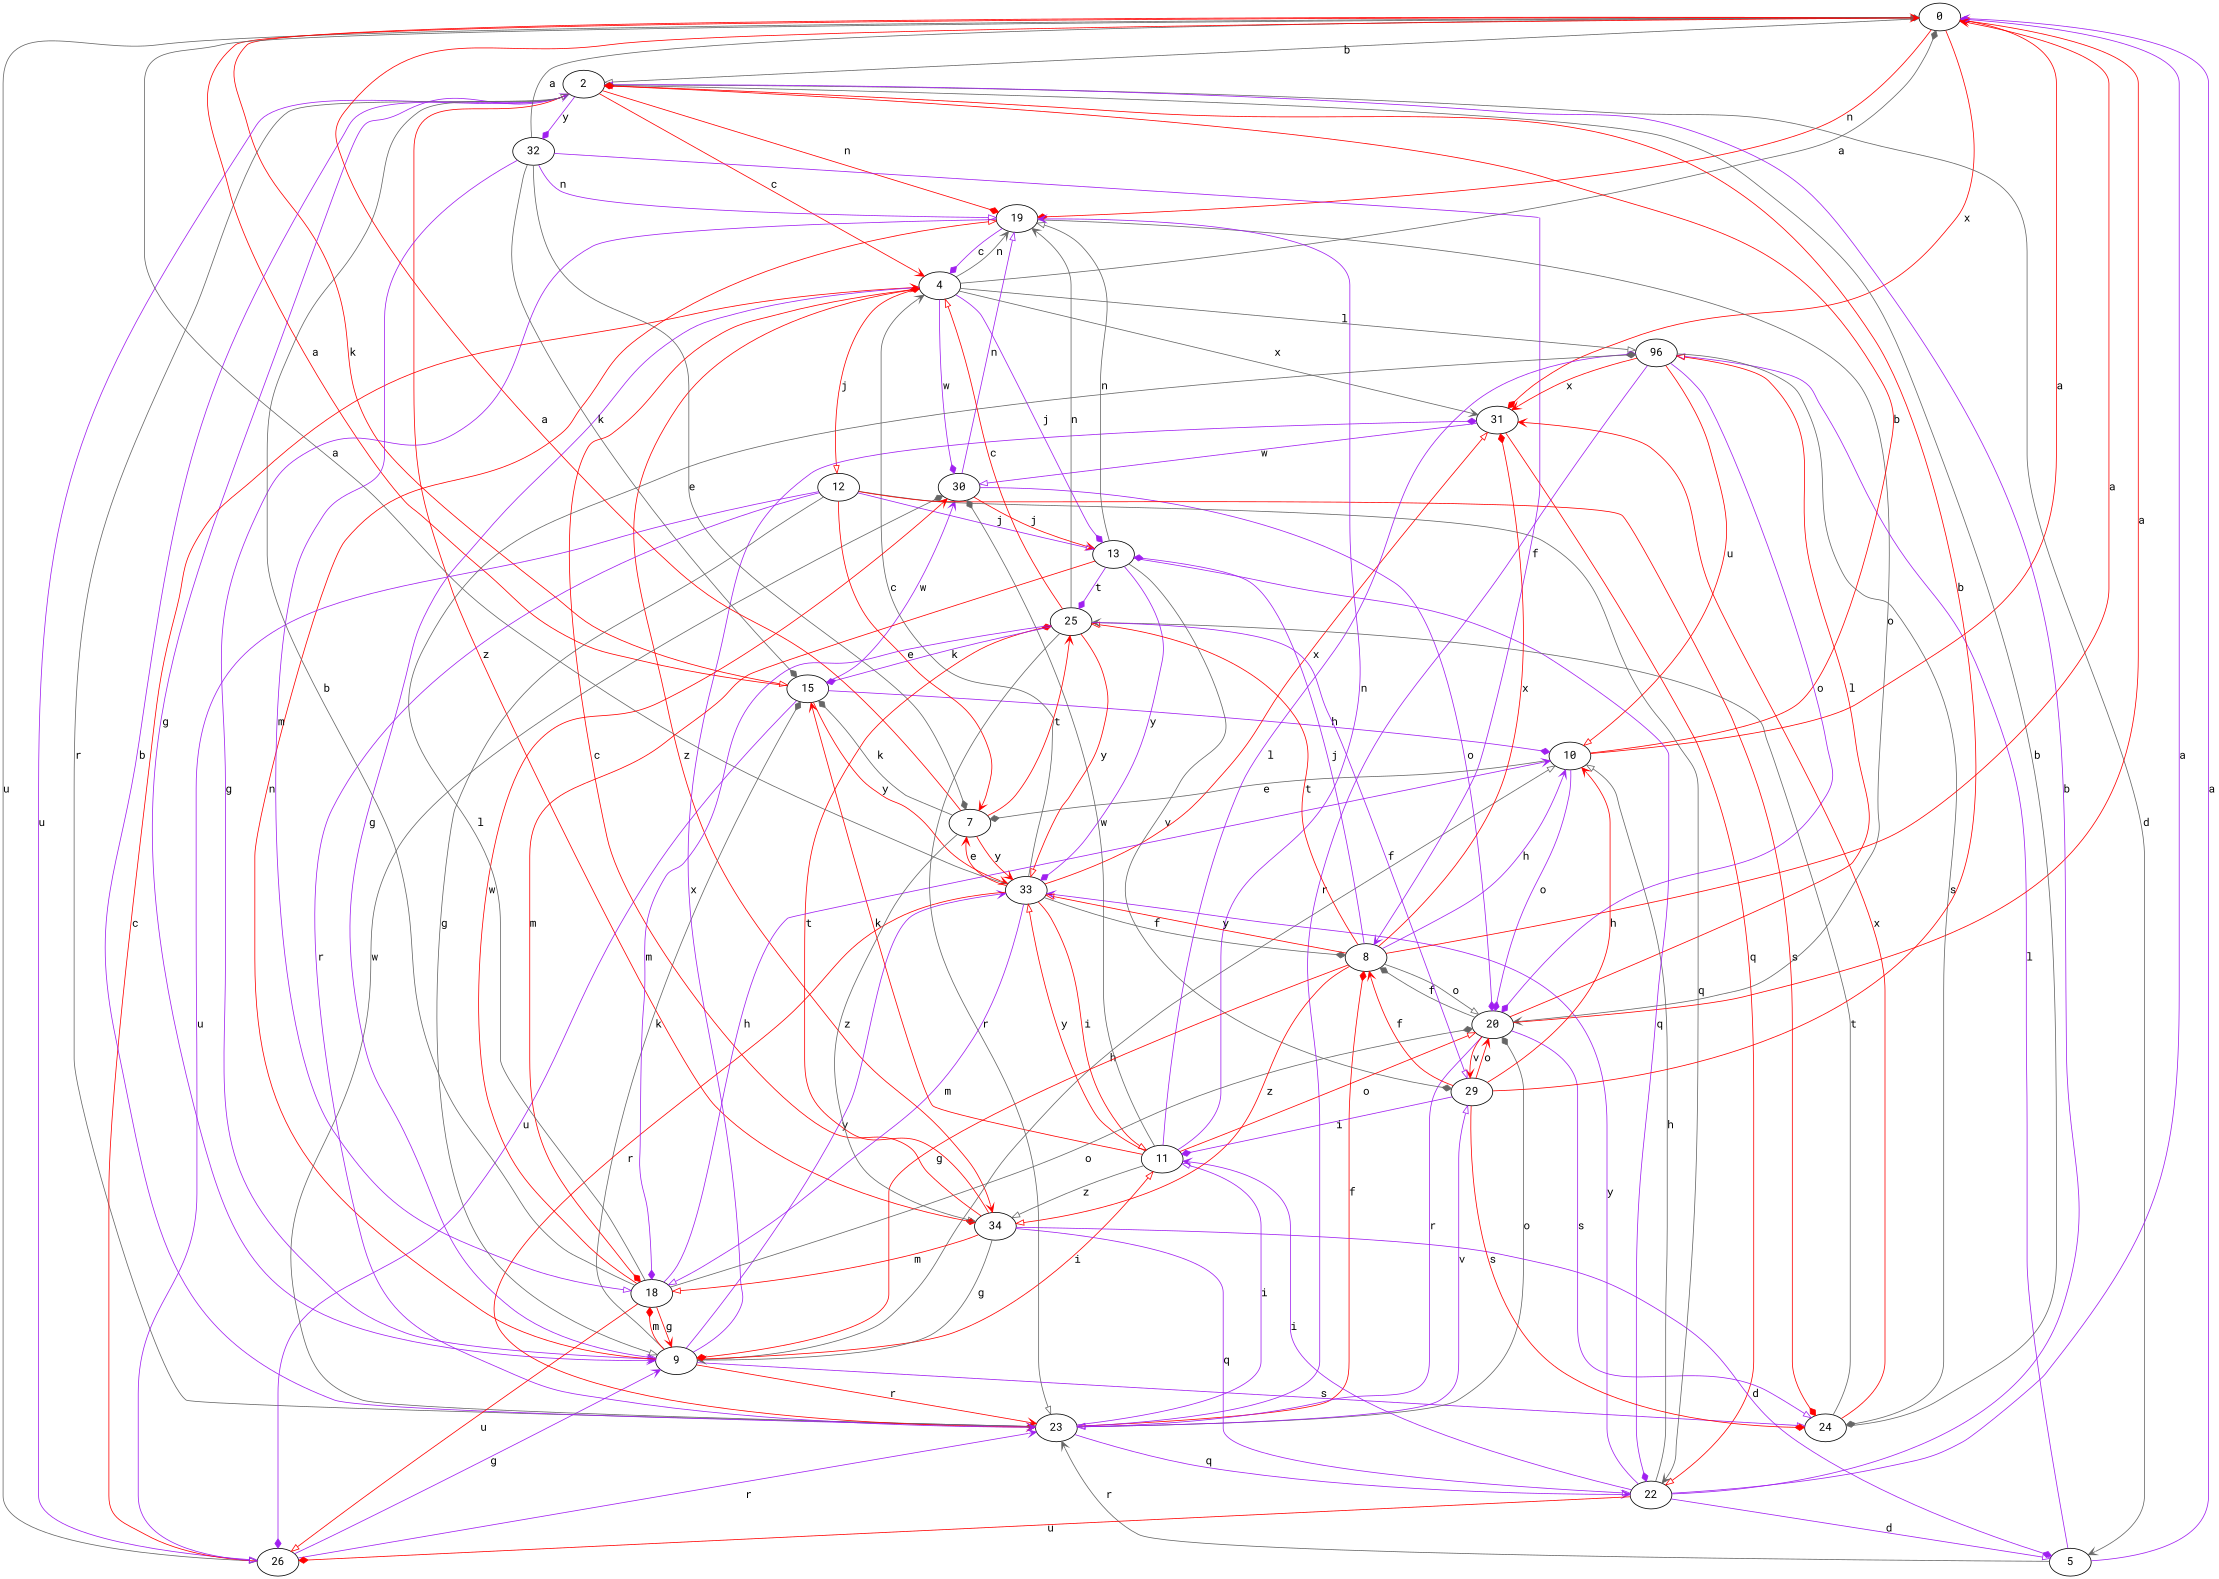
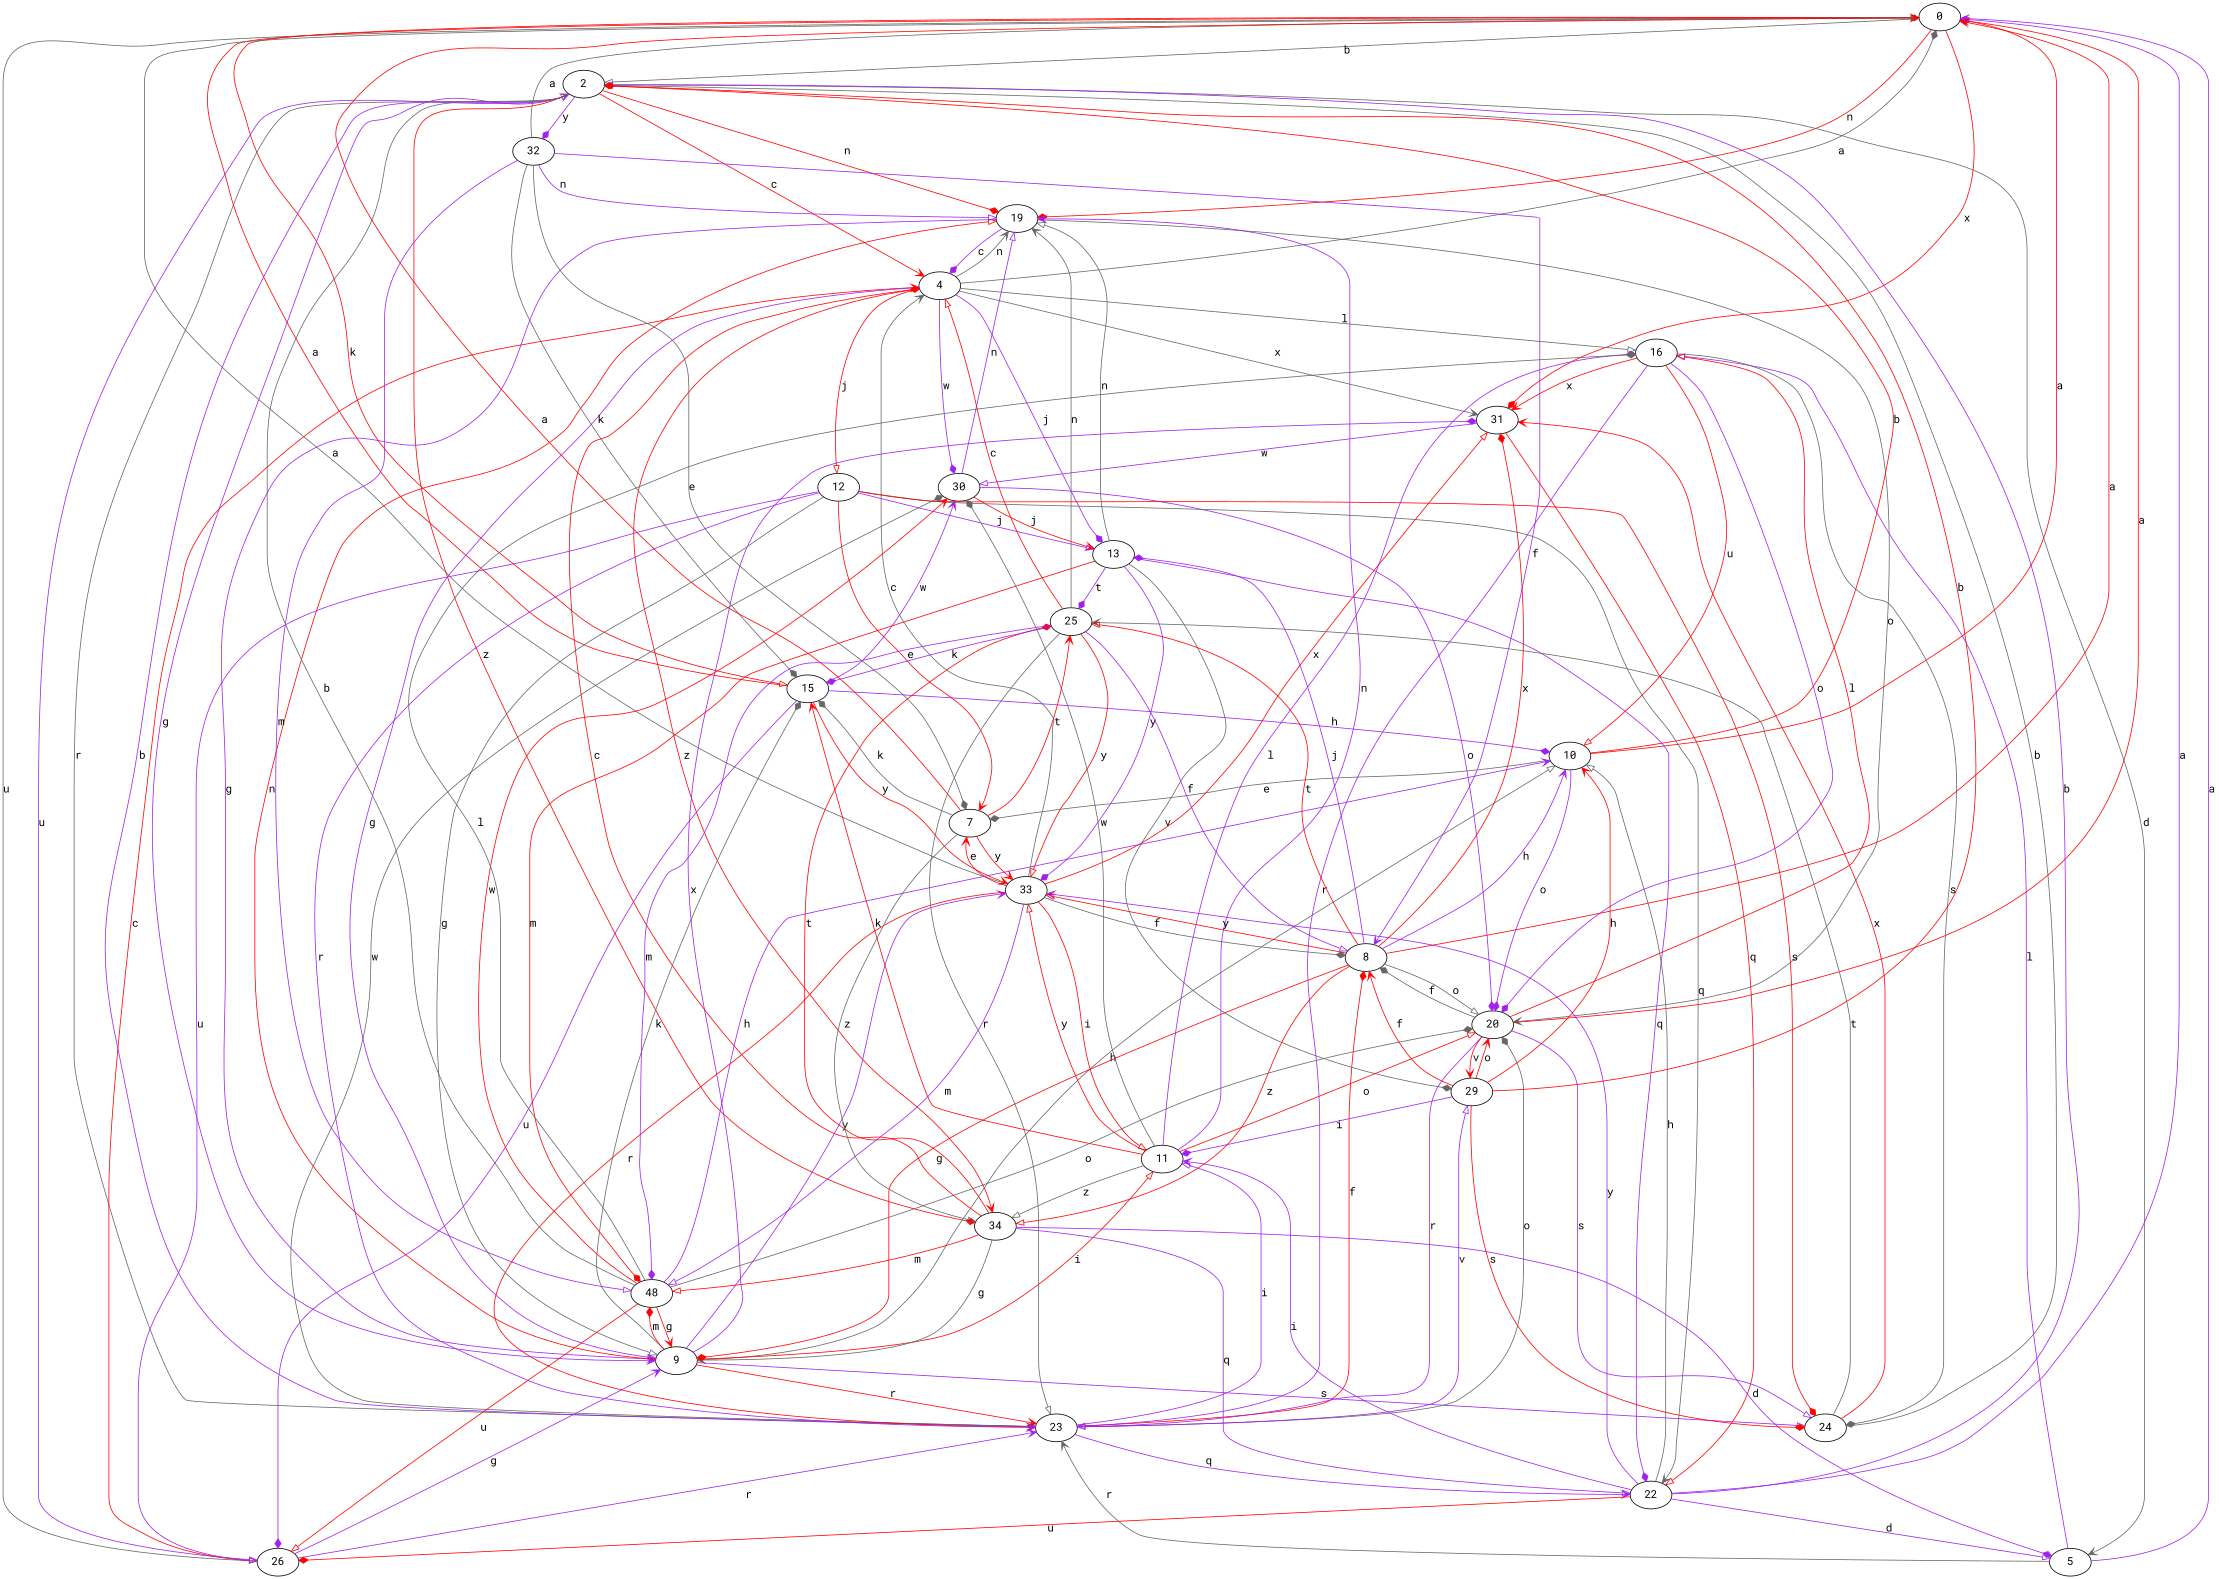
node "96": label "96" -> "16"
edge "25" -> "29": now "25" -> "8"
node "18": label "18" -> "48"
